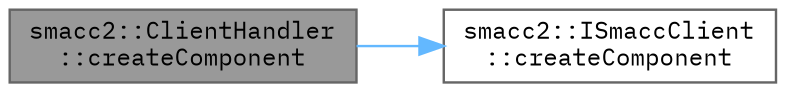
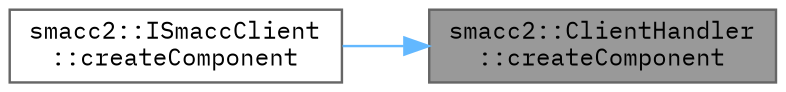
edge "smacc2::ClientHandler ::createComponent" -> "smacc2::ISmaccClient ::createComponent": reversed
